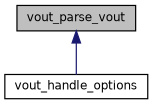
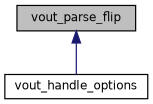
node "vout_parse_vout": label "vout_parse_vout" -> "vout_parse_flip"
